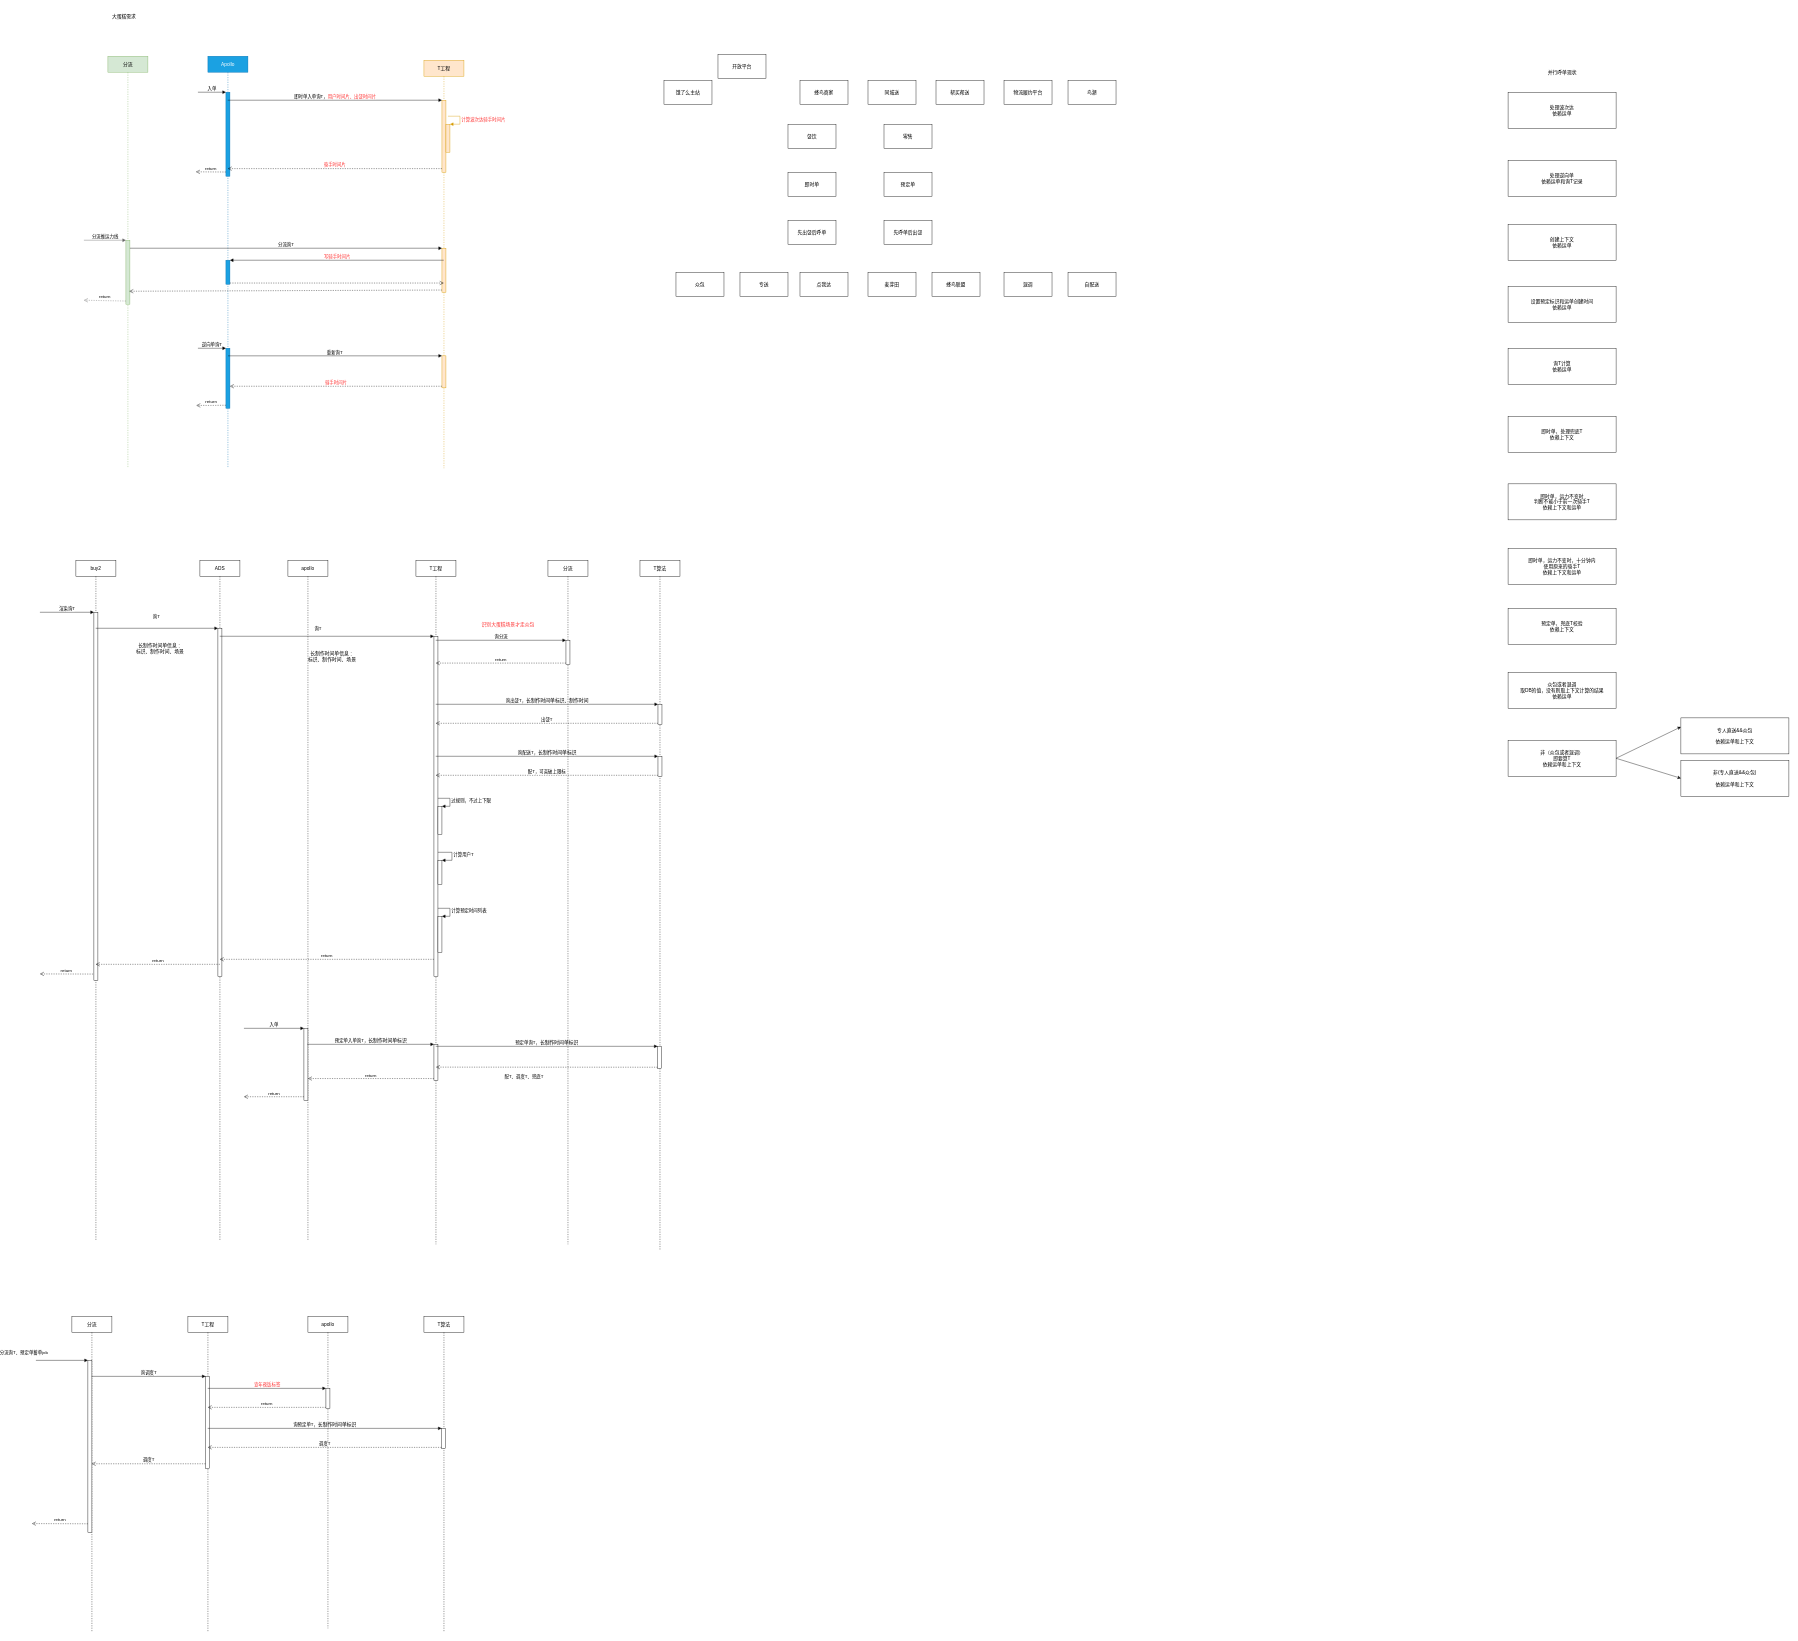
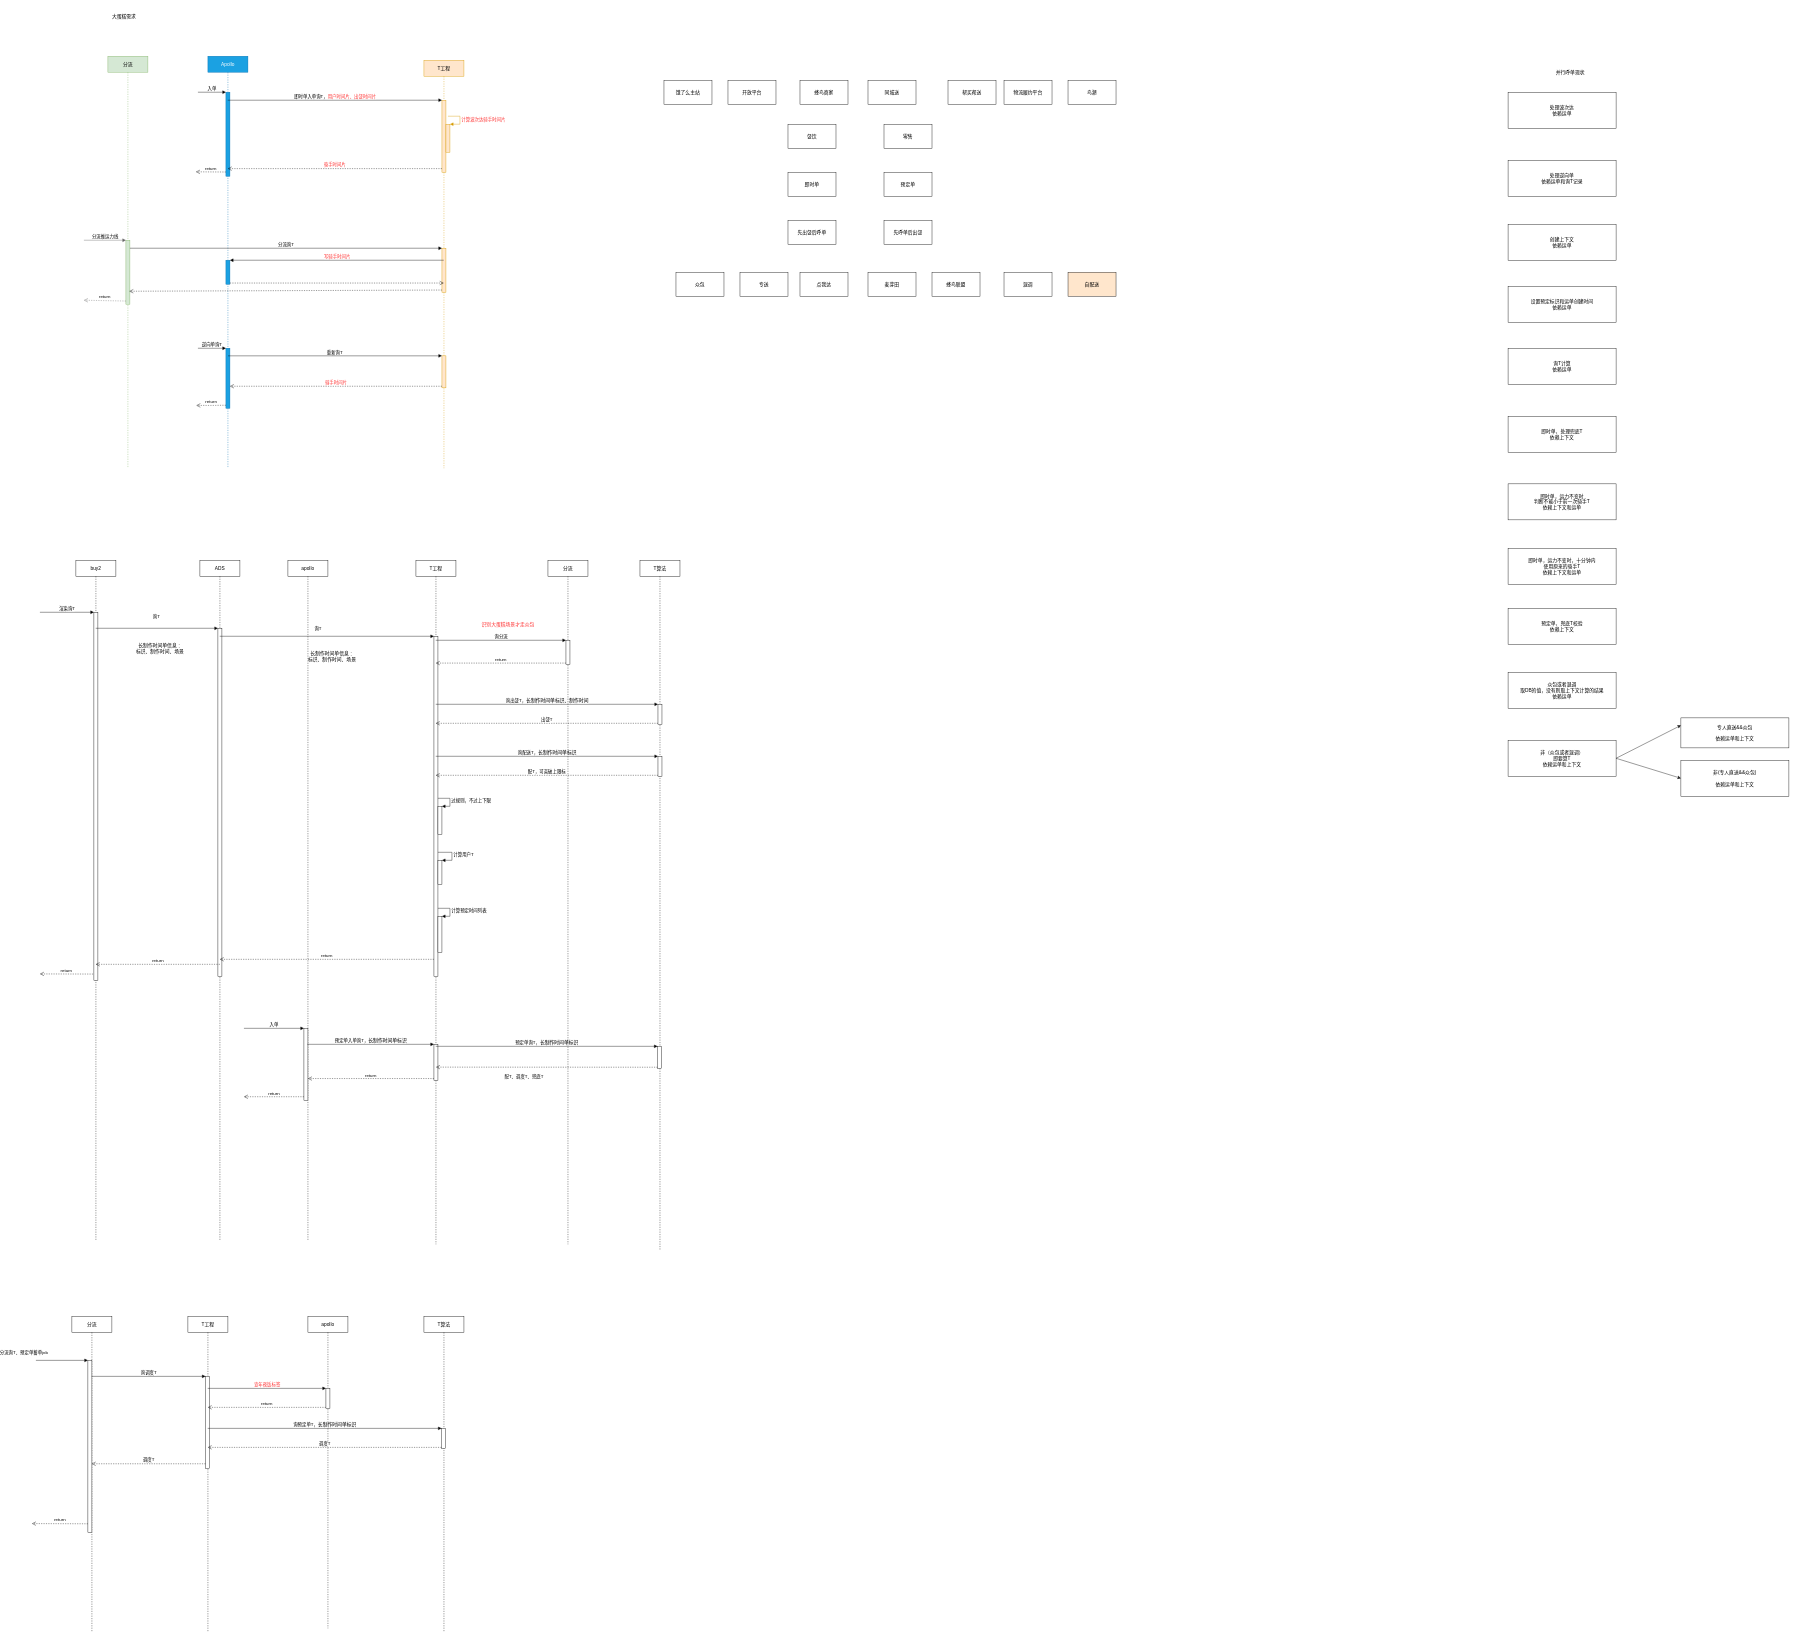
node "开放平台": moved (742, 66) -> (752, 92)
node "并行呼单现状": moved (1562, 72) -> (1570, 72)
node "帮买帮送": moved (960, 92) -> (972, 92)
node "自配送": fillcolor #ffffff -> #ffe6cc
node "专人直送&&众包 依赖运单和上下文": size 108x36 -> 108x30
